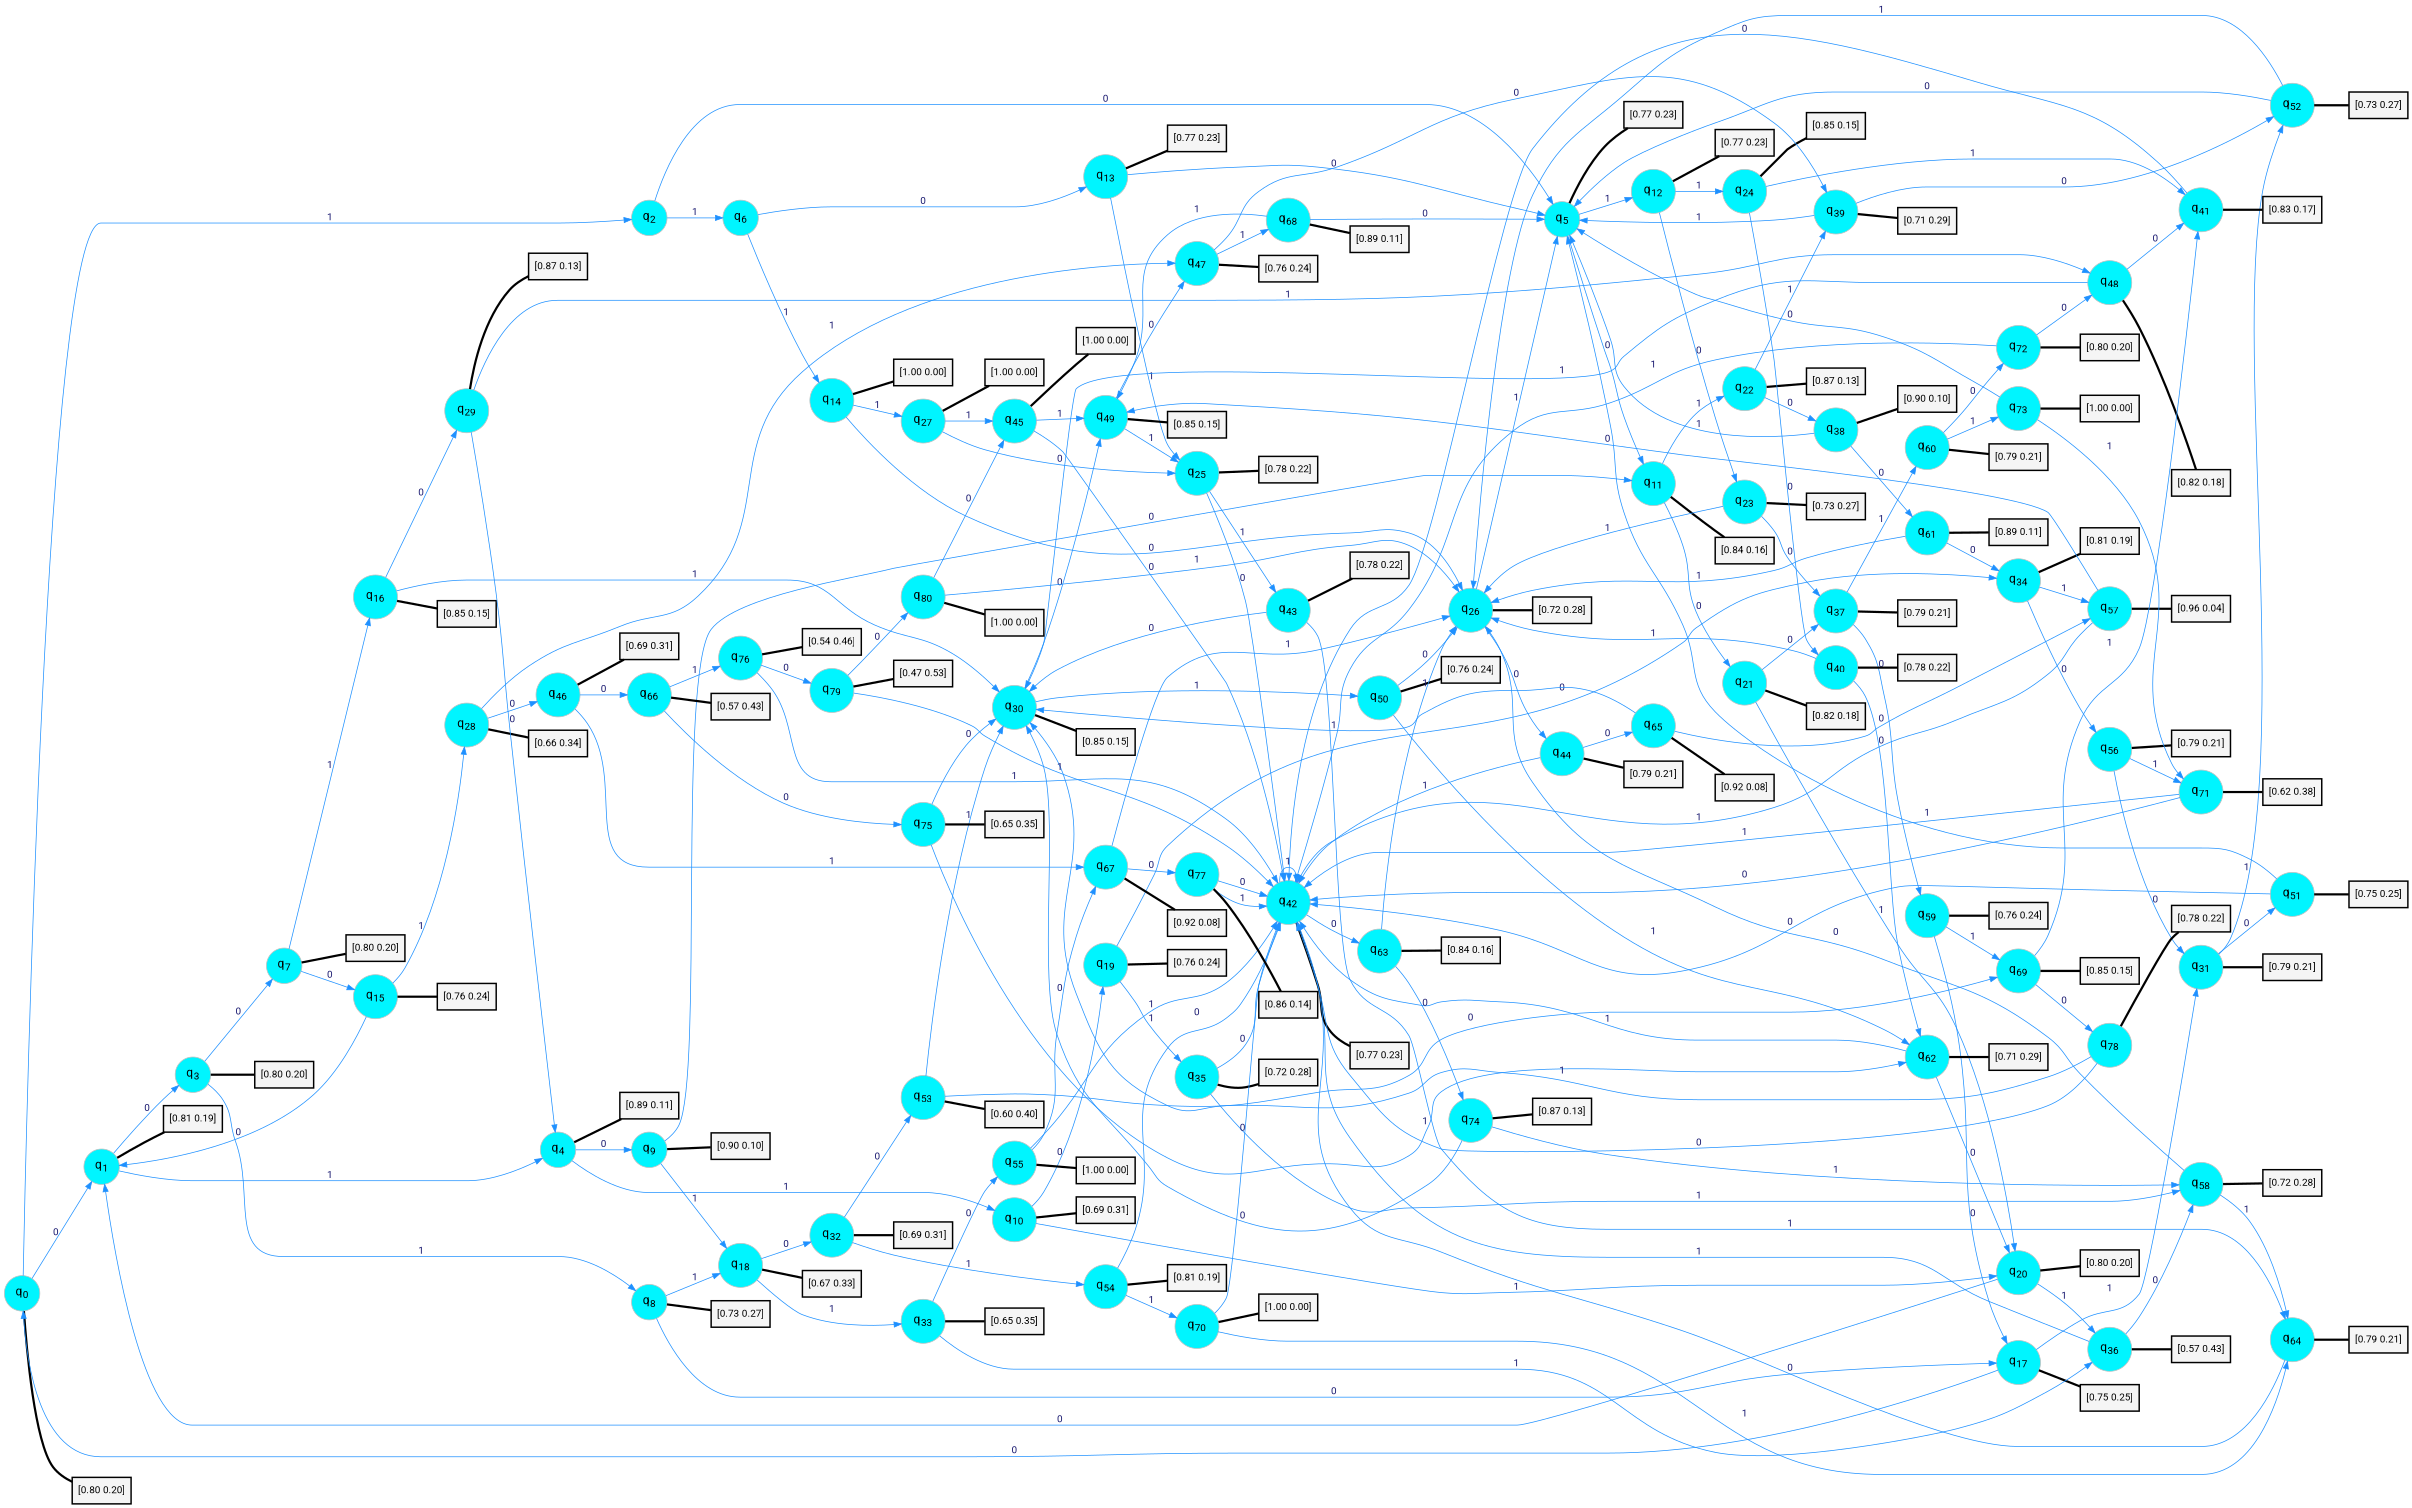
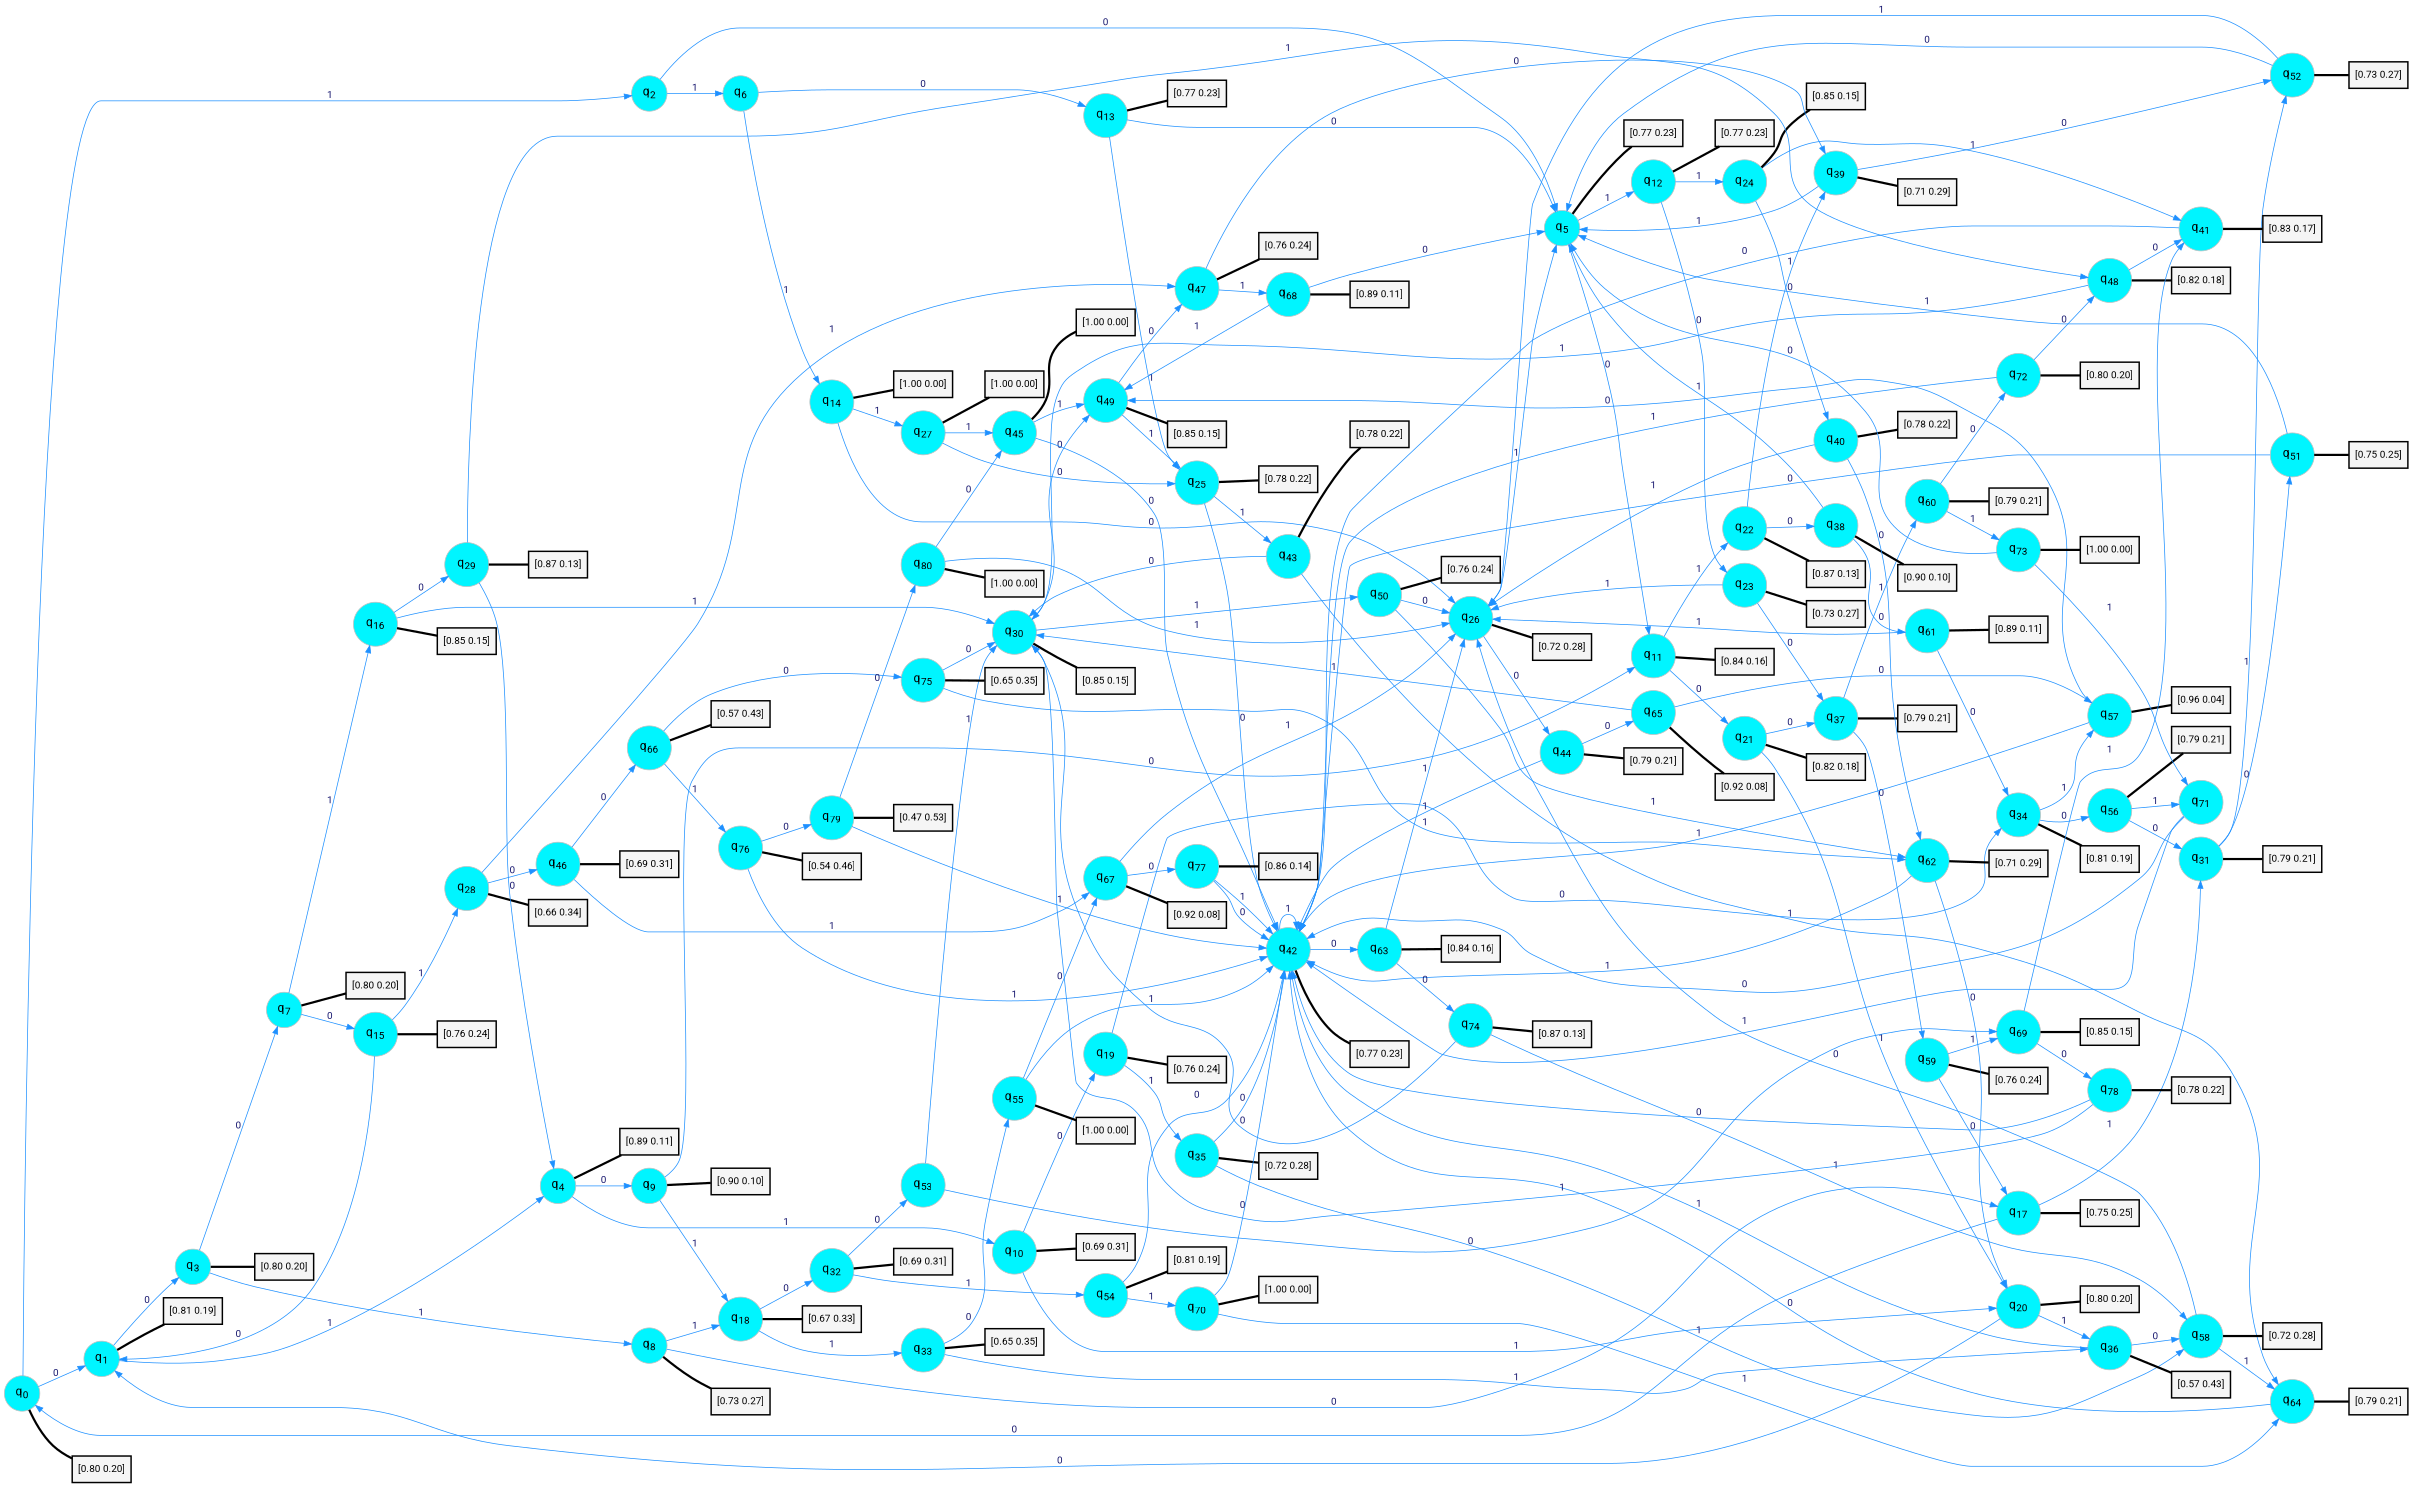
node "[0.62 0.38]": removed
node "[0.60 0.40]": removed
